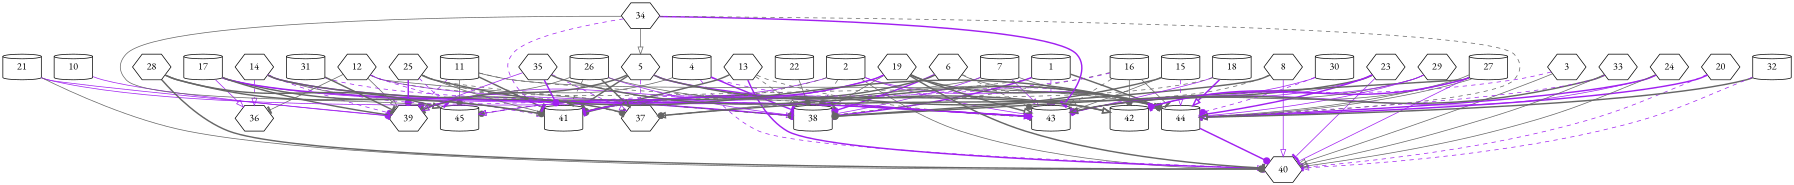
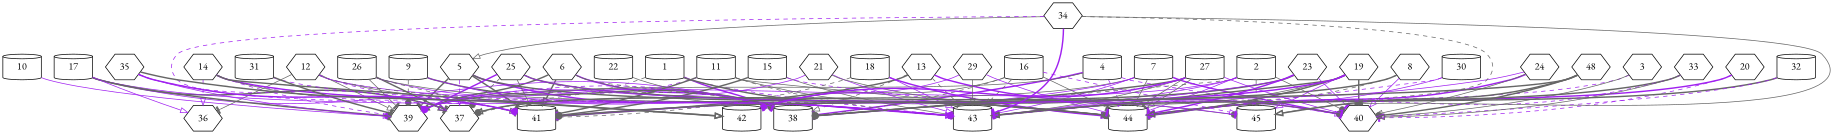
node "21": shape cylinder -> hexagon
node "28": label "28" -> "48"
node "9": added
edge "25" -> "45": style dashed -> solid
edge "6" -> "39": added
edge "6" -> "41": arrowhead tee -> onormal
edge "17" -> "38": style bold -> solid
edge "44" -> "40": now "7" -> "40"
